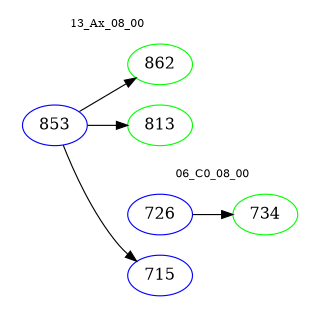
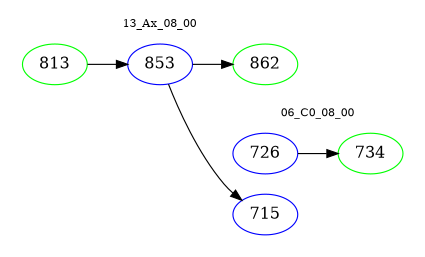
edge "853" -> "813": reversed
